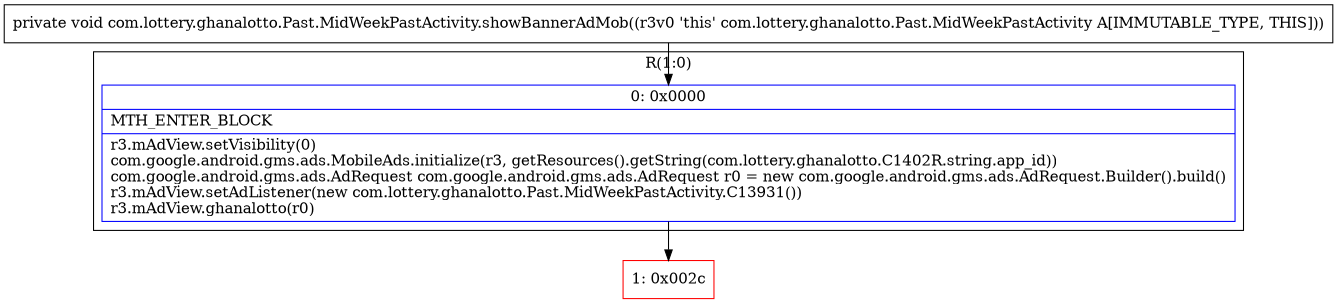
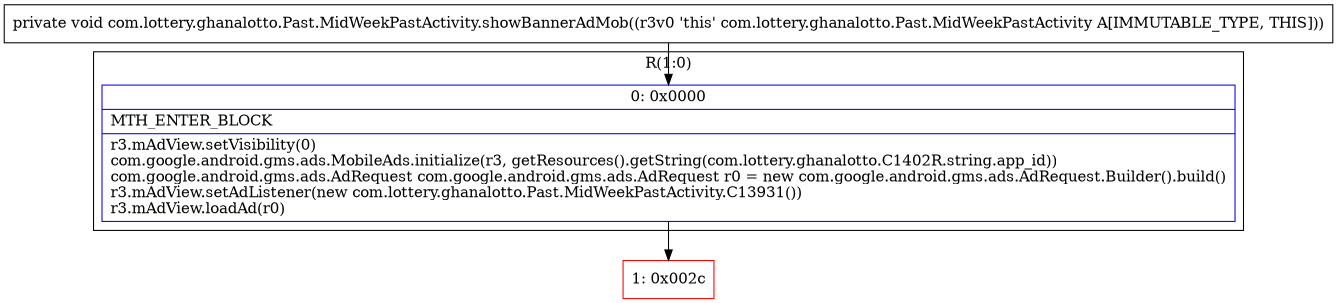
node "0: 0x0000": text "r3.mAdView.ghanalotto(r0)" -> "r3.mAdView.loadAd(r0)"
